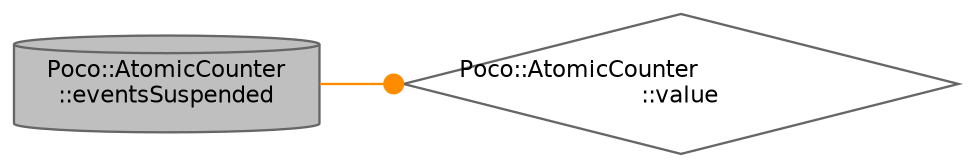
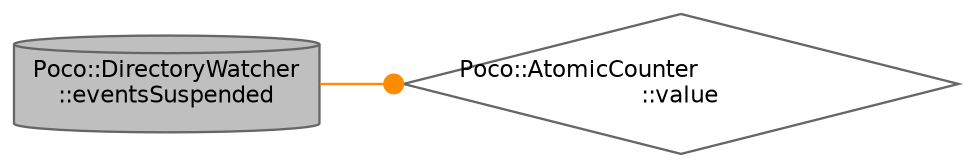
node "Poco::AtomicCounter ::eventsSuspended": label "Poco::AtomicCounter ::eventsSuspended" -> "Poco::DirectoryWatcher ::eventsSuspended"
